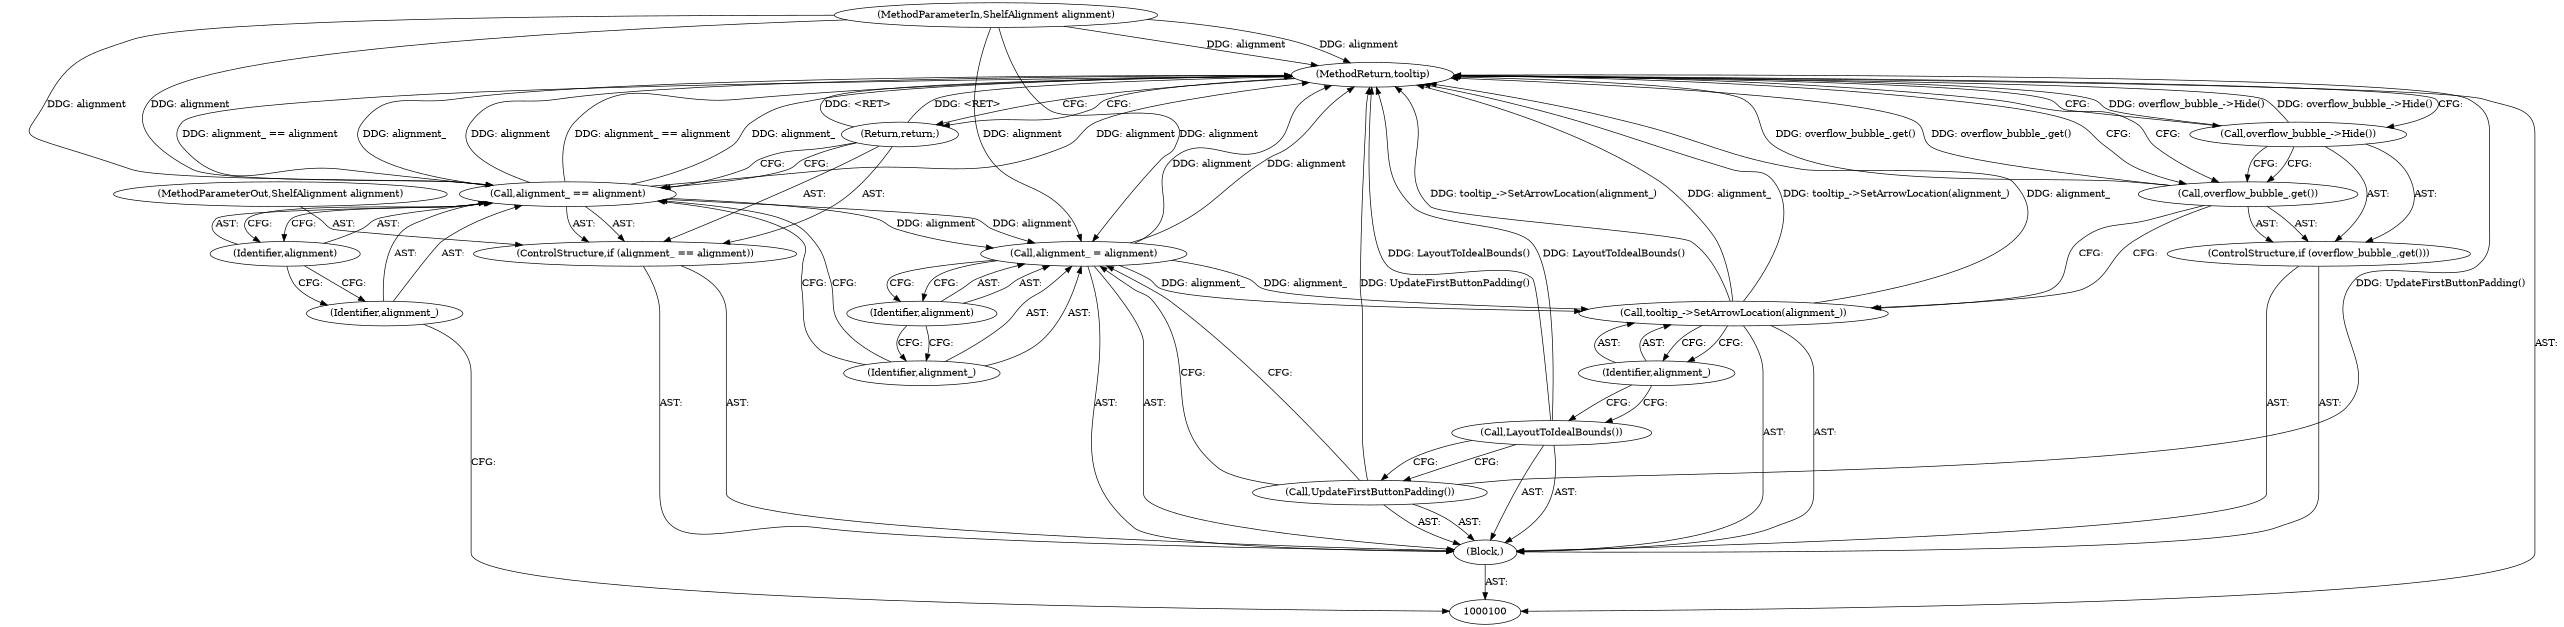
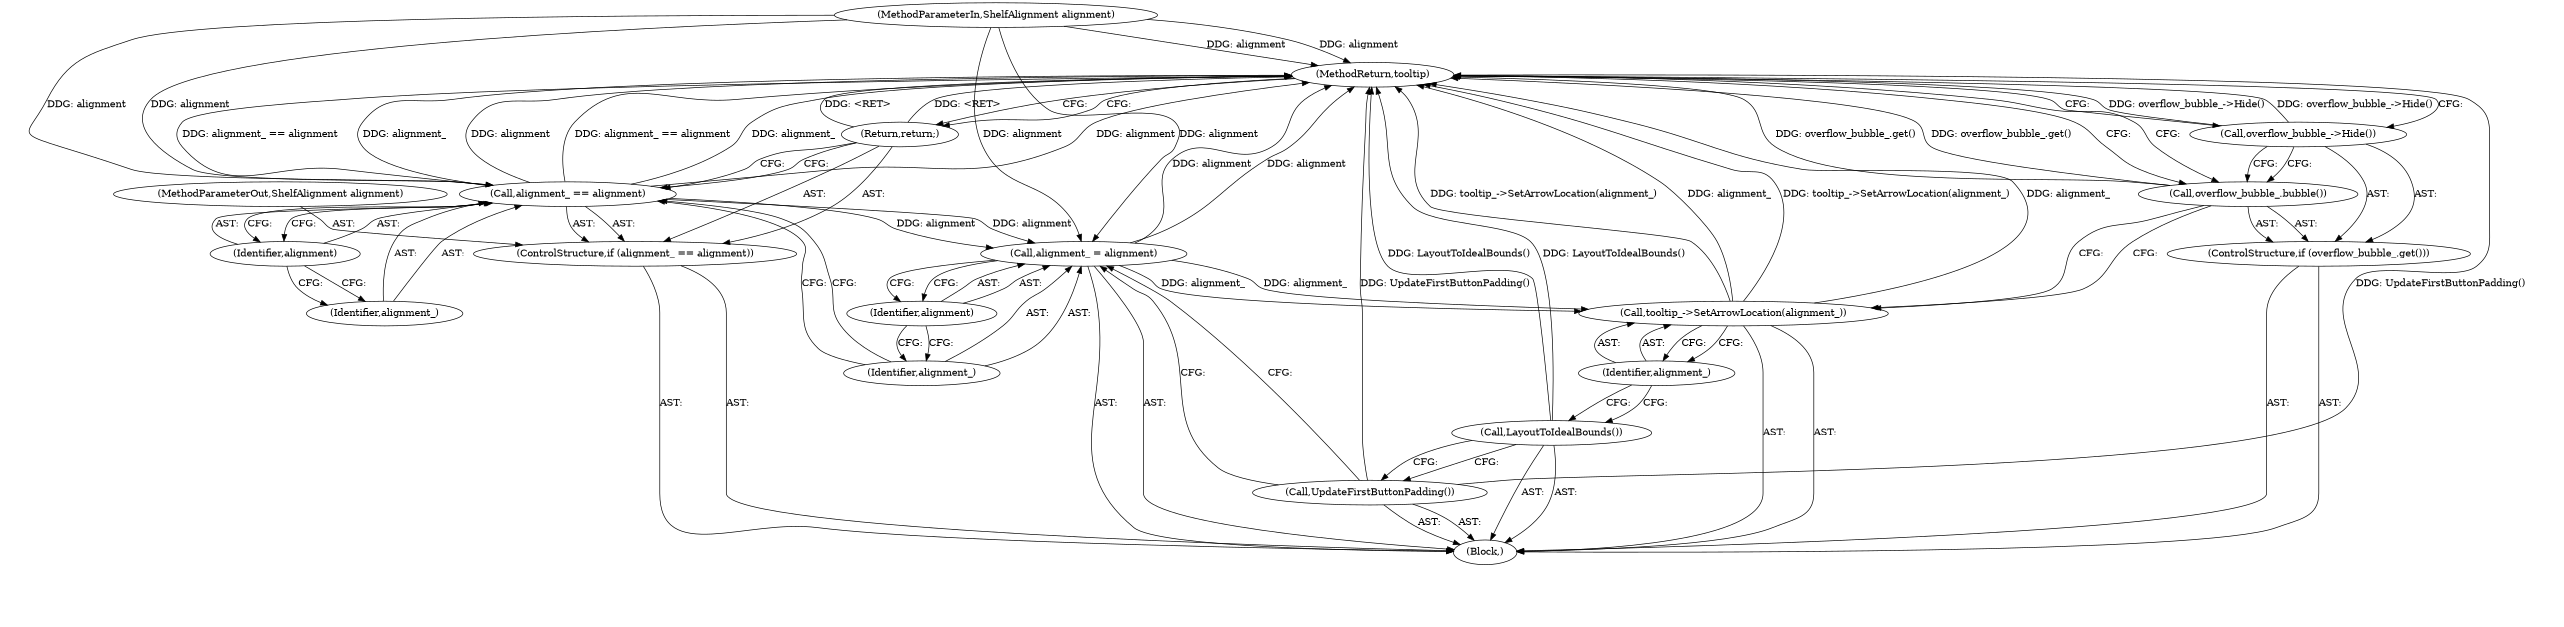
node "(Call,overflow_bubble_.get())": label "(Call,overflow_bubble_.get())" -> "(Call,overflow_bubble_.bubble())"
node "1000100": removed
